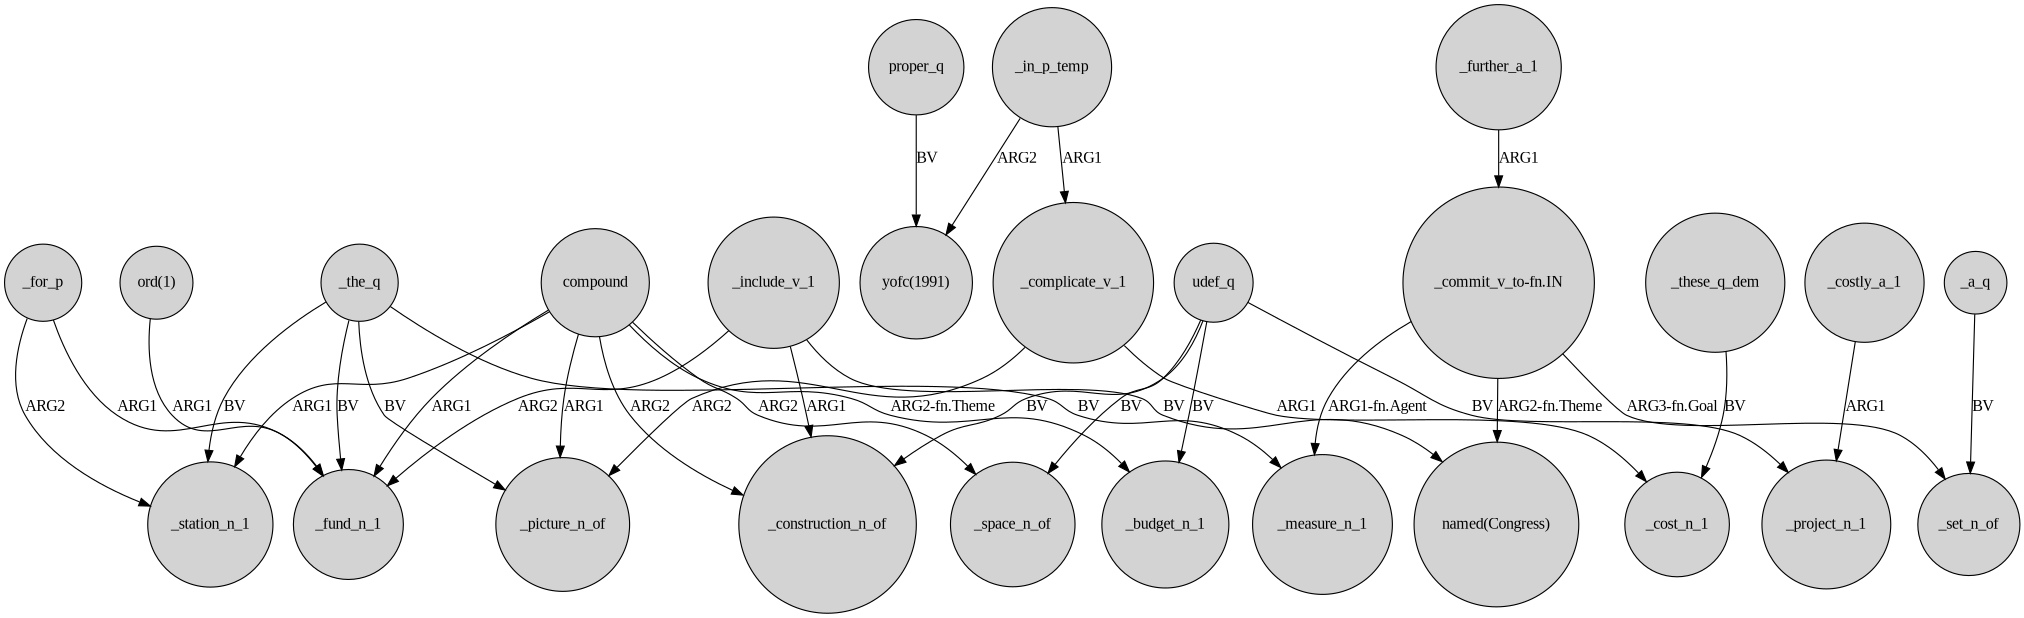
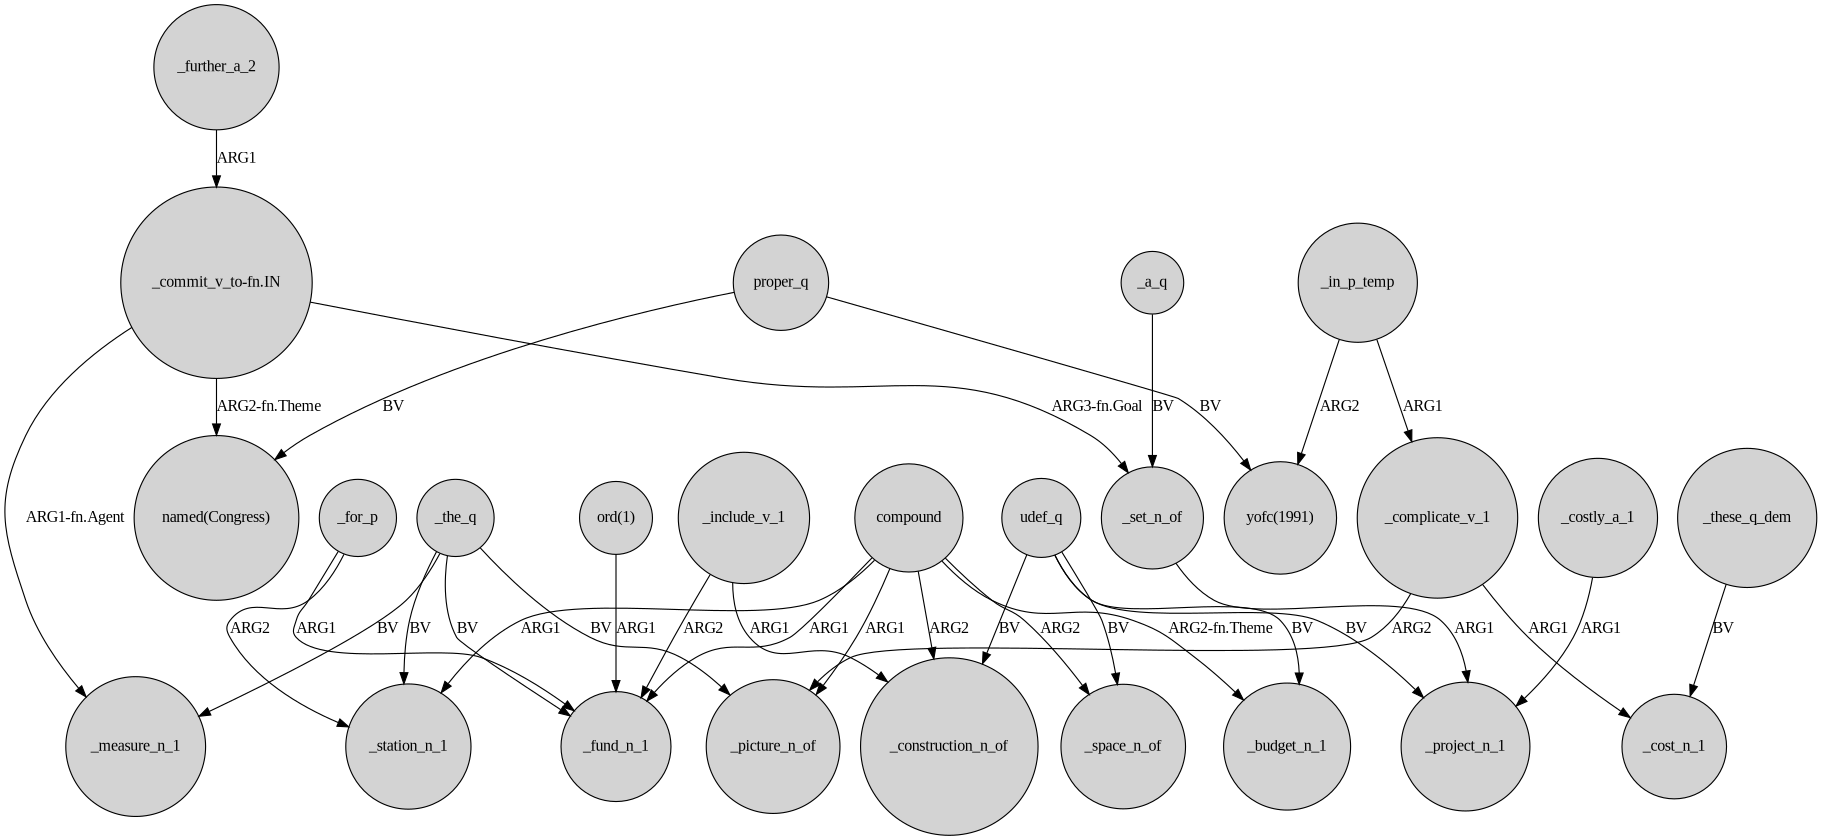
node "_further_a_1": label "_further_a_1" -> "_further_a_2"
edge "_include_v_1" -> "named(Congress)": now "proper_q" -> "named(Congress)"
edge "_set_n_of" -> "_project_n_1": added, label "ARG1"
